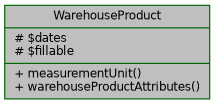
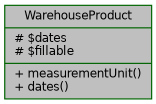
node "WarehouseProduct": text "+ warehouseProductAttributes()" -> "+ dates()"
